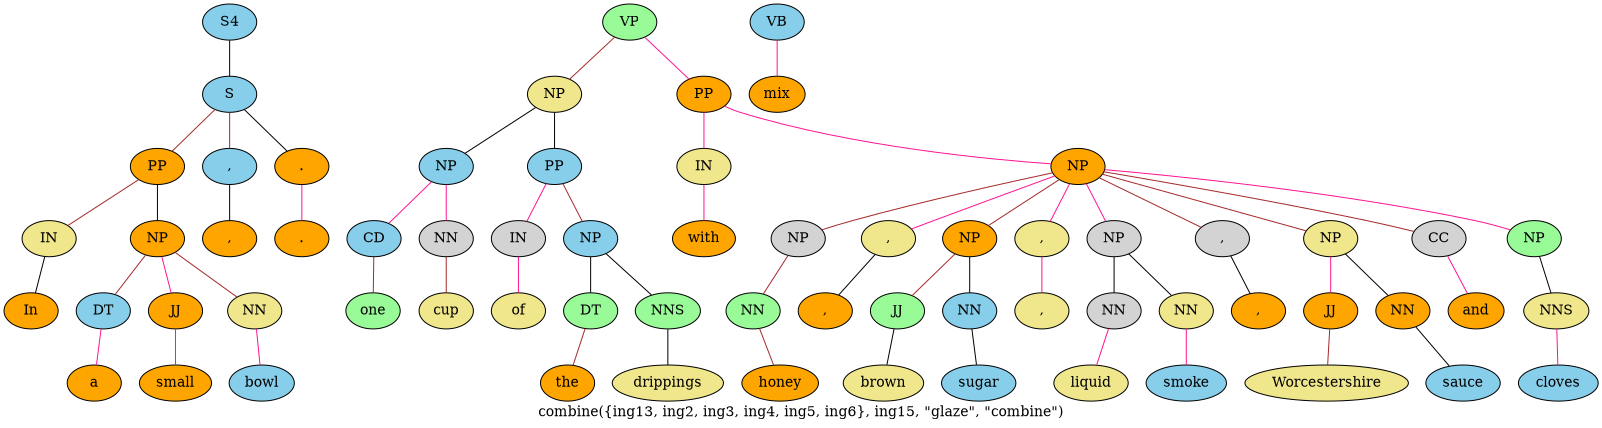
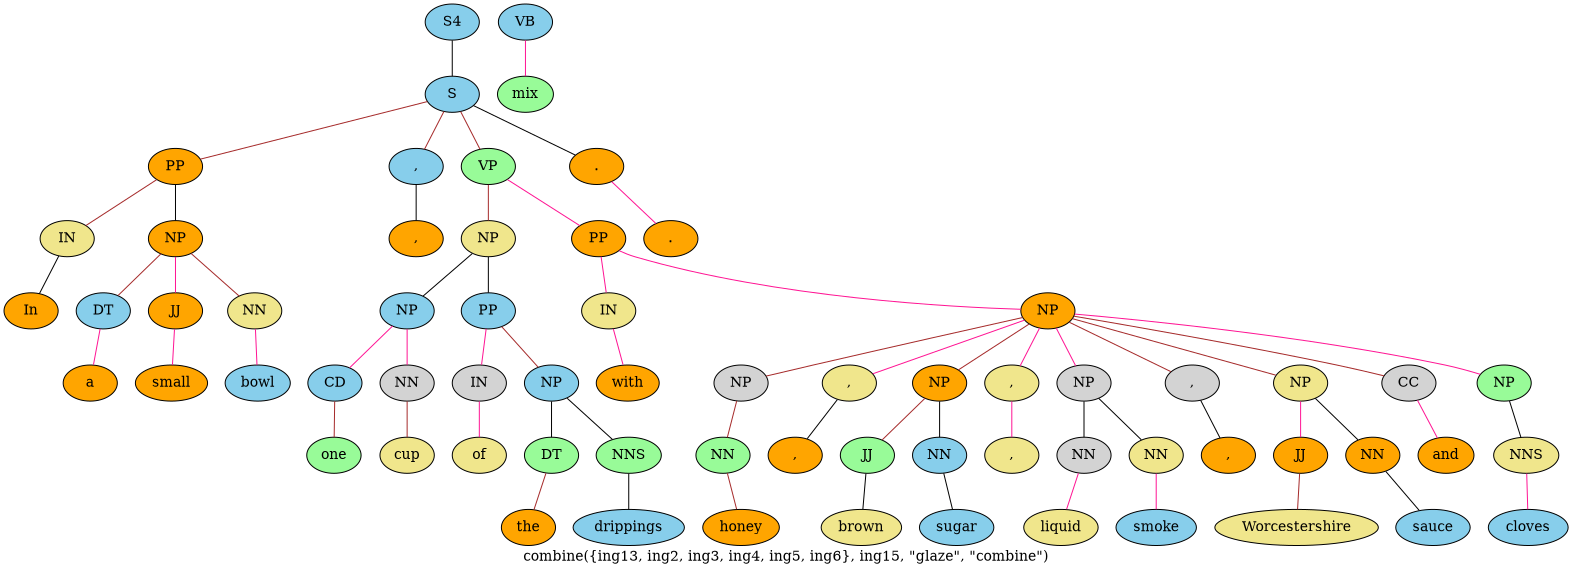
node "mix": fillcolor orange -> palegreen
edge "S" -- "VP": added
node "drippings": fillcolor khaki -> skyblue
